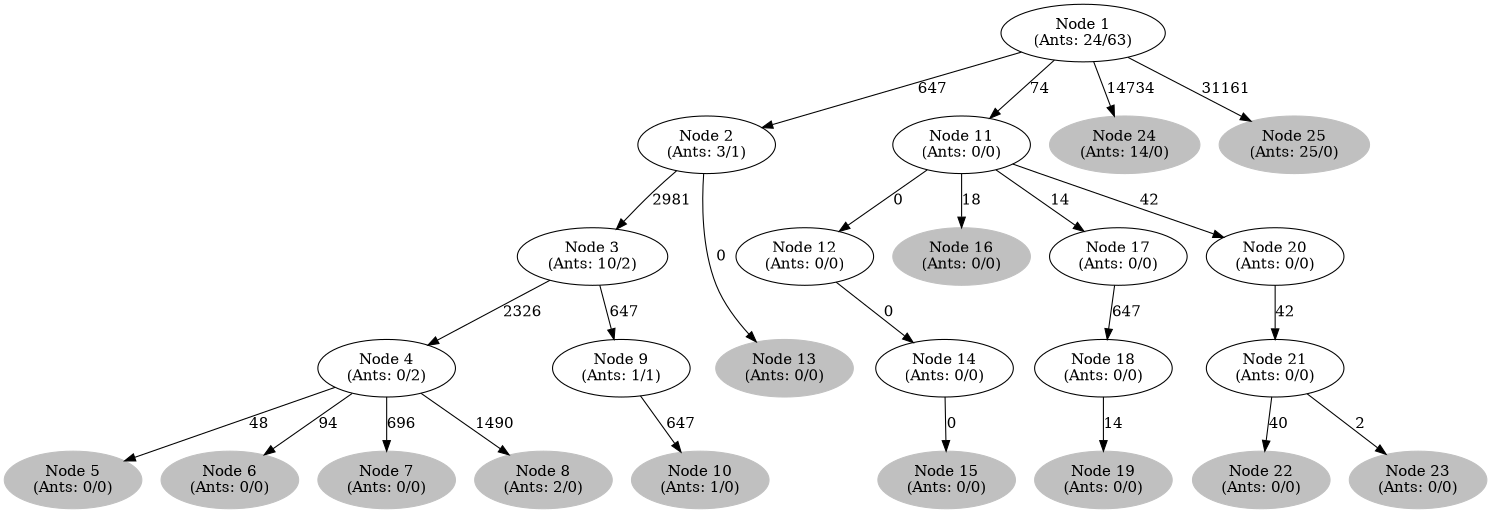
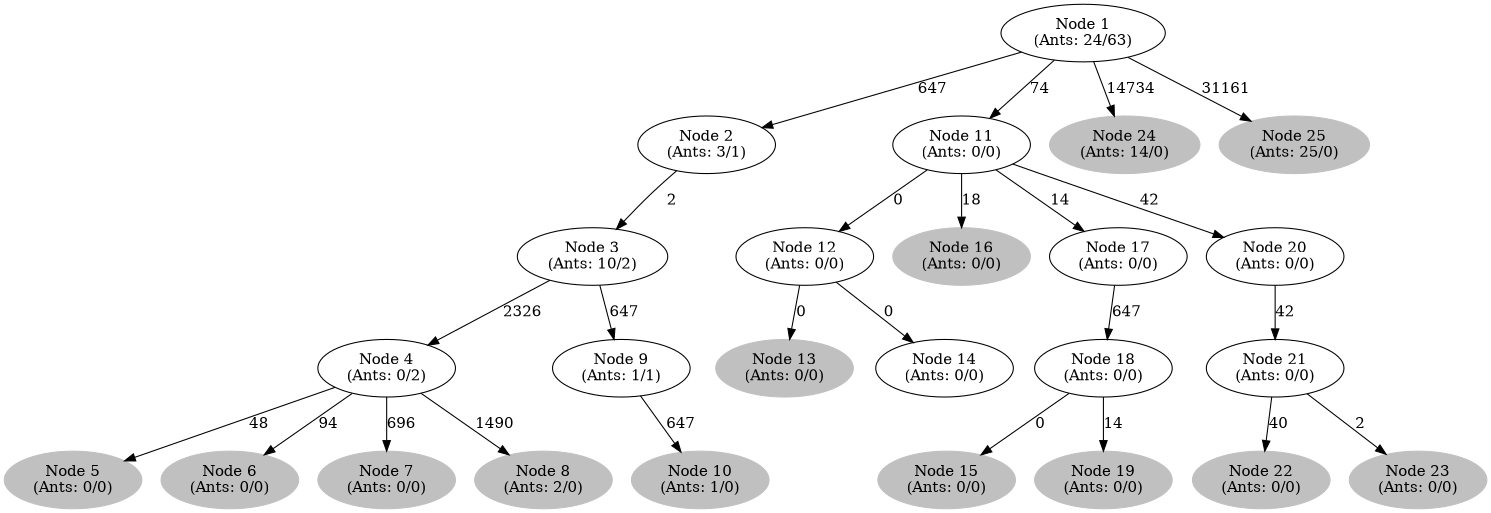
edge "Node 2 (Ants: 3/1)" -> "Node 3 (Ants: 10/2)": label "2981" -> "2"
edge "Node 2 (Ants: 3/1)" -> "Node 13 (Ants: 0/0)": now "Node 12 (Ants: 0/0)" -> "Node 13 (Ants: 0/0)"
edge "Node 14 (Ants: 0/0)" -> "Node 15 (Ants: 0/0)": now "Node 18 (Ants: 0/0)" -> "Node 15 (Ants: 0/0)"
